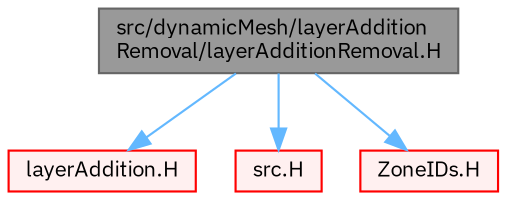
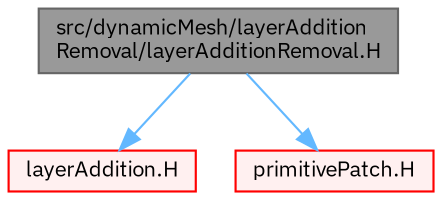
node "src.H": label "src.H" -> "primitivePatch.H"
node "ZoneIDs.H": removed
